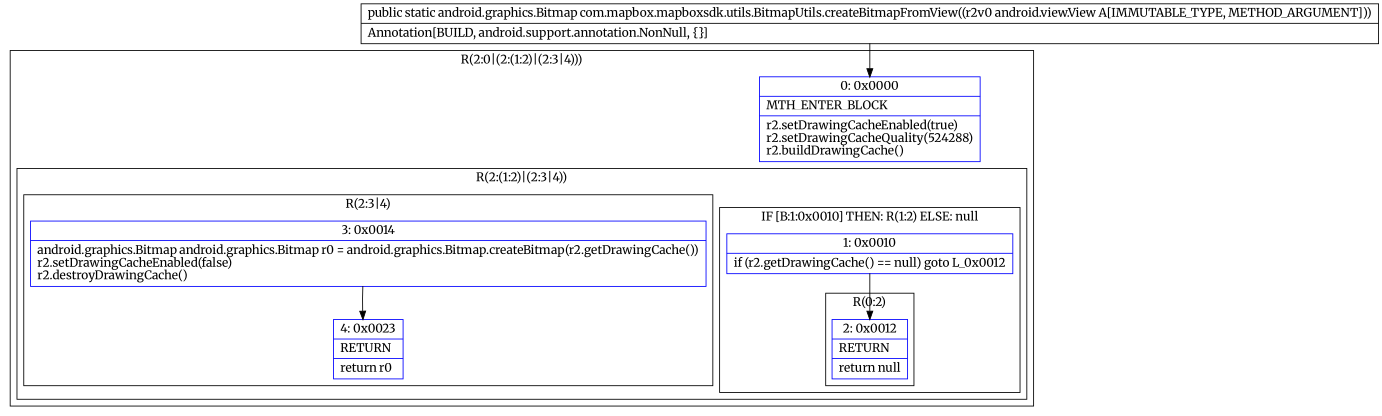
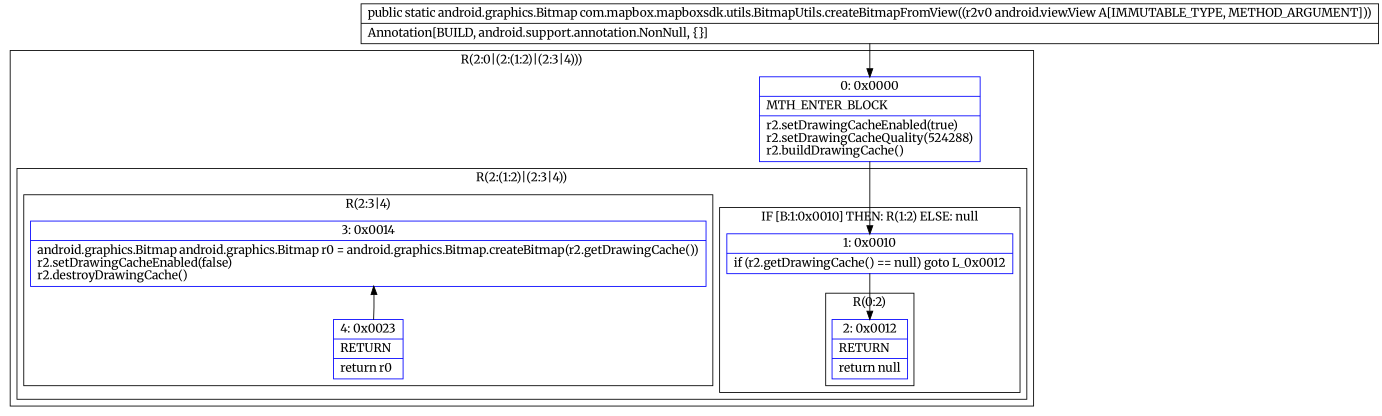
edge "0: 0x0000" -> "1: 0x0010": added
edge "3: 0x0014" -> "4: 0x0023": reversed
